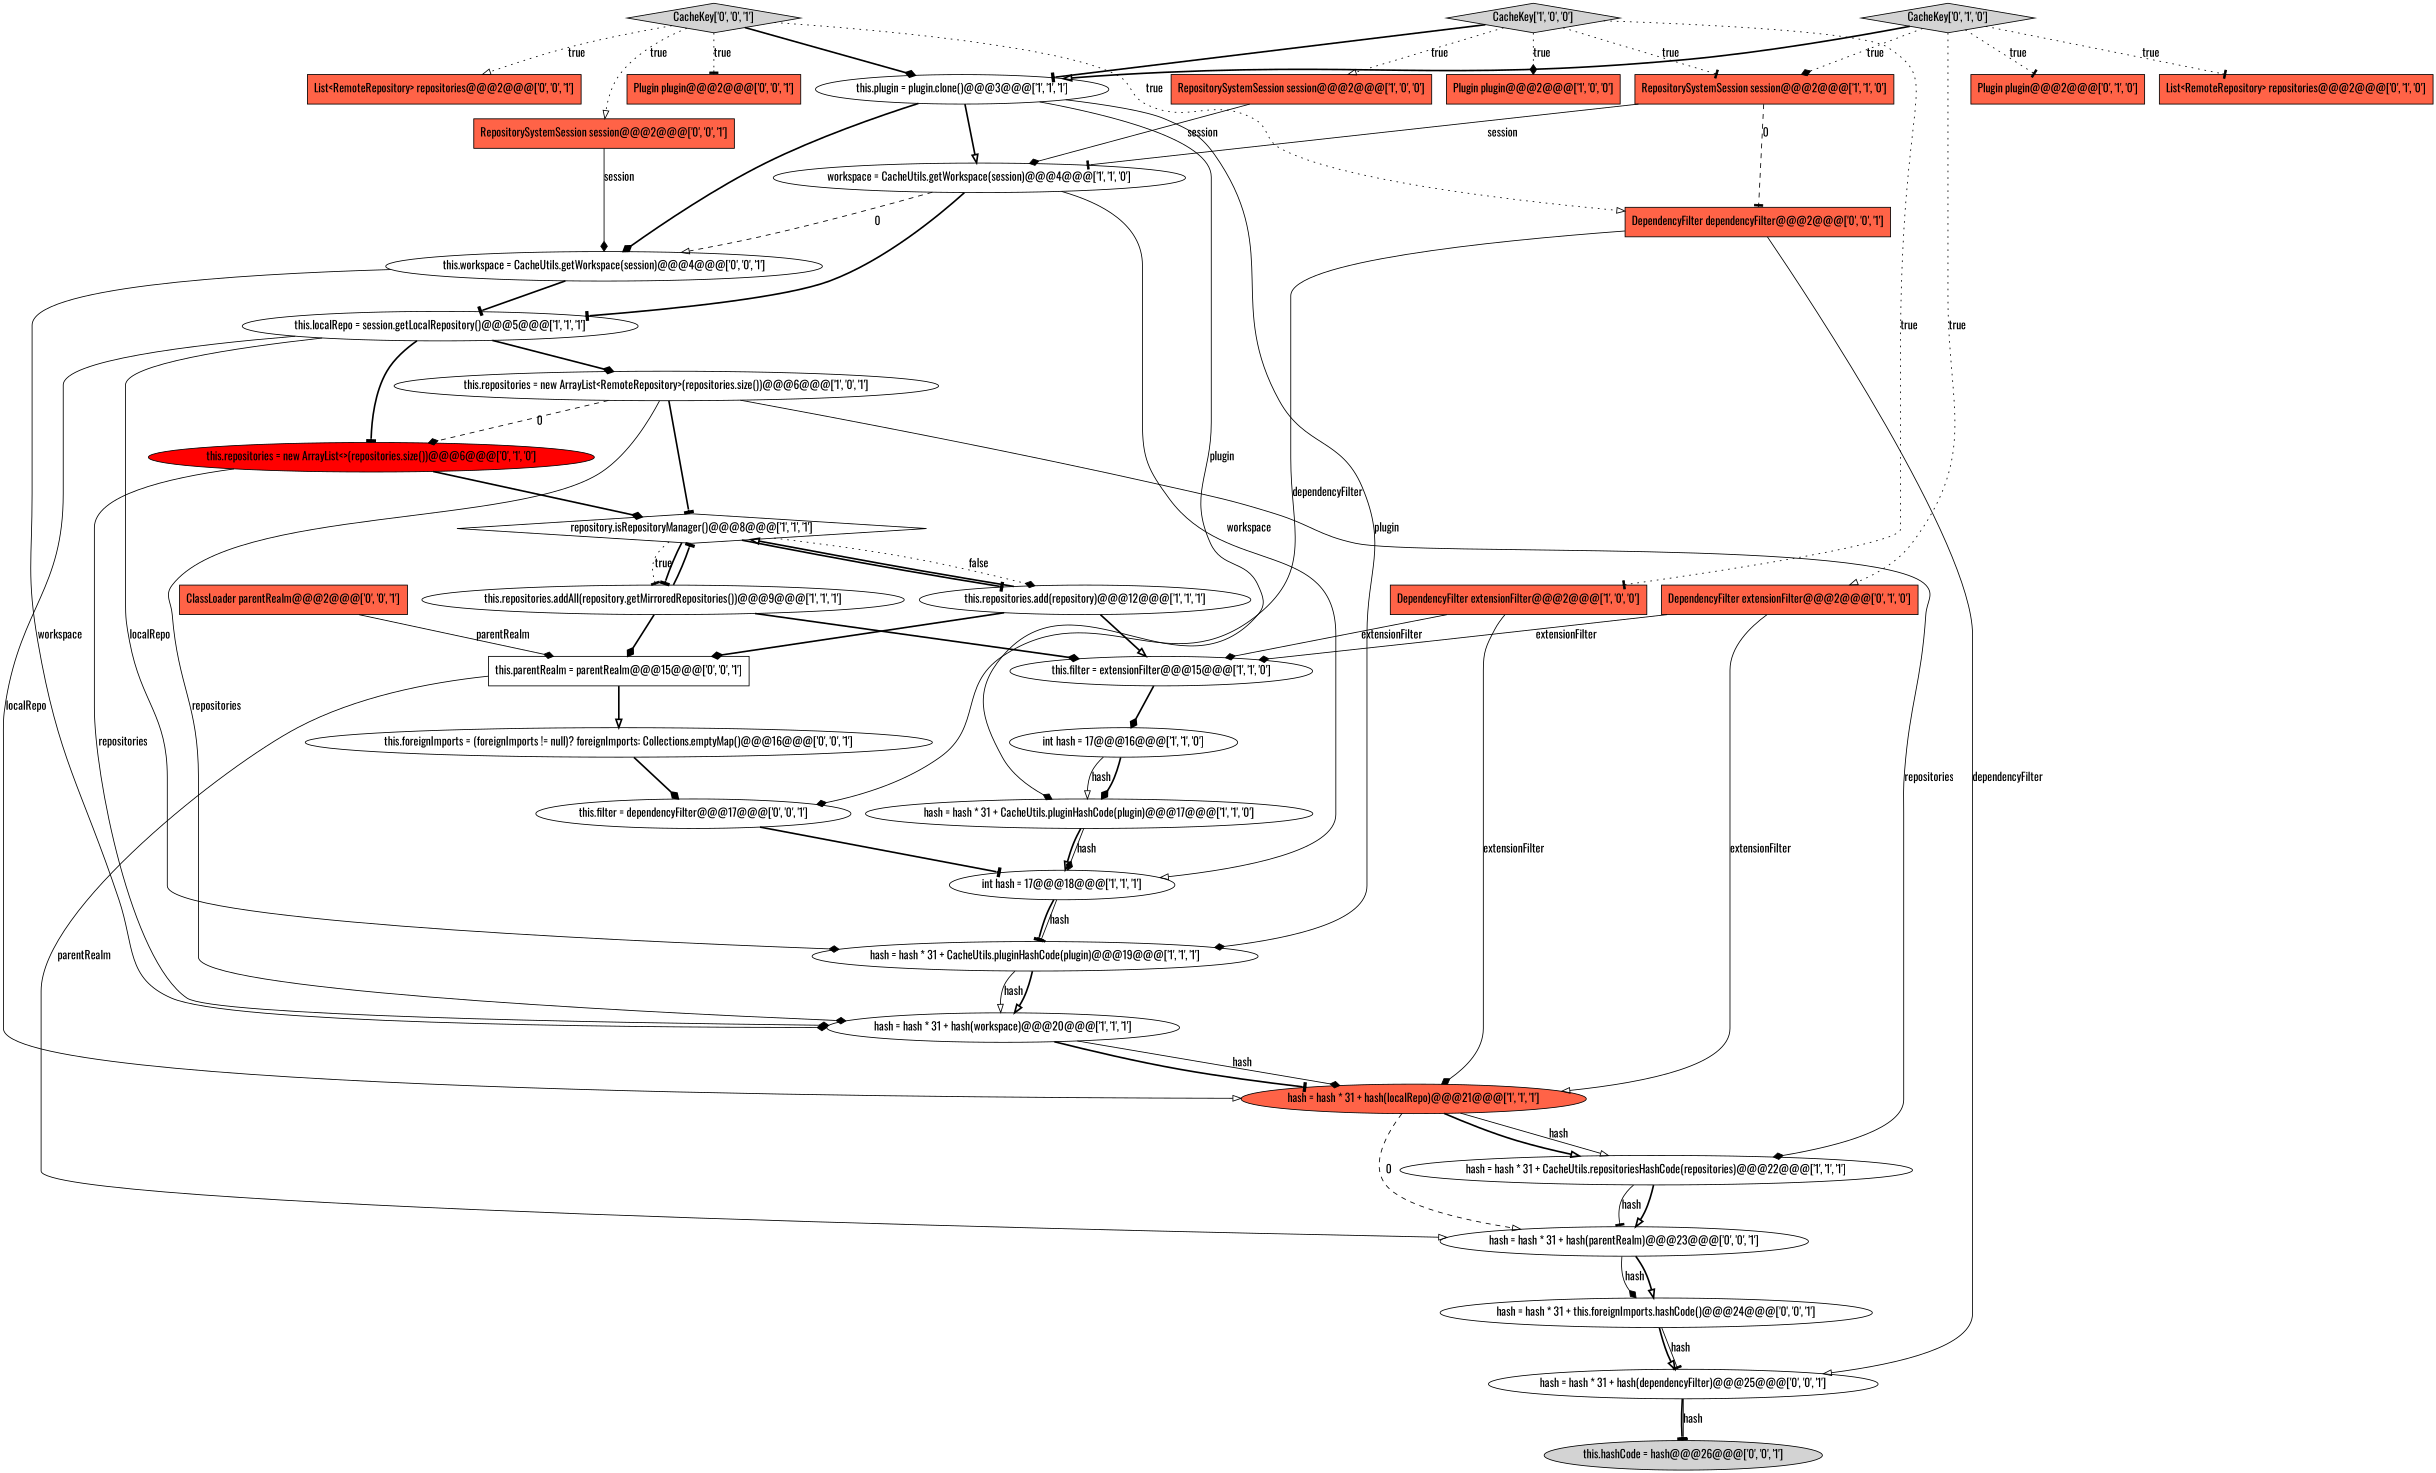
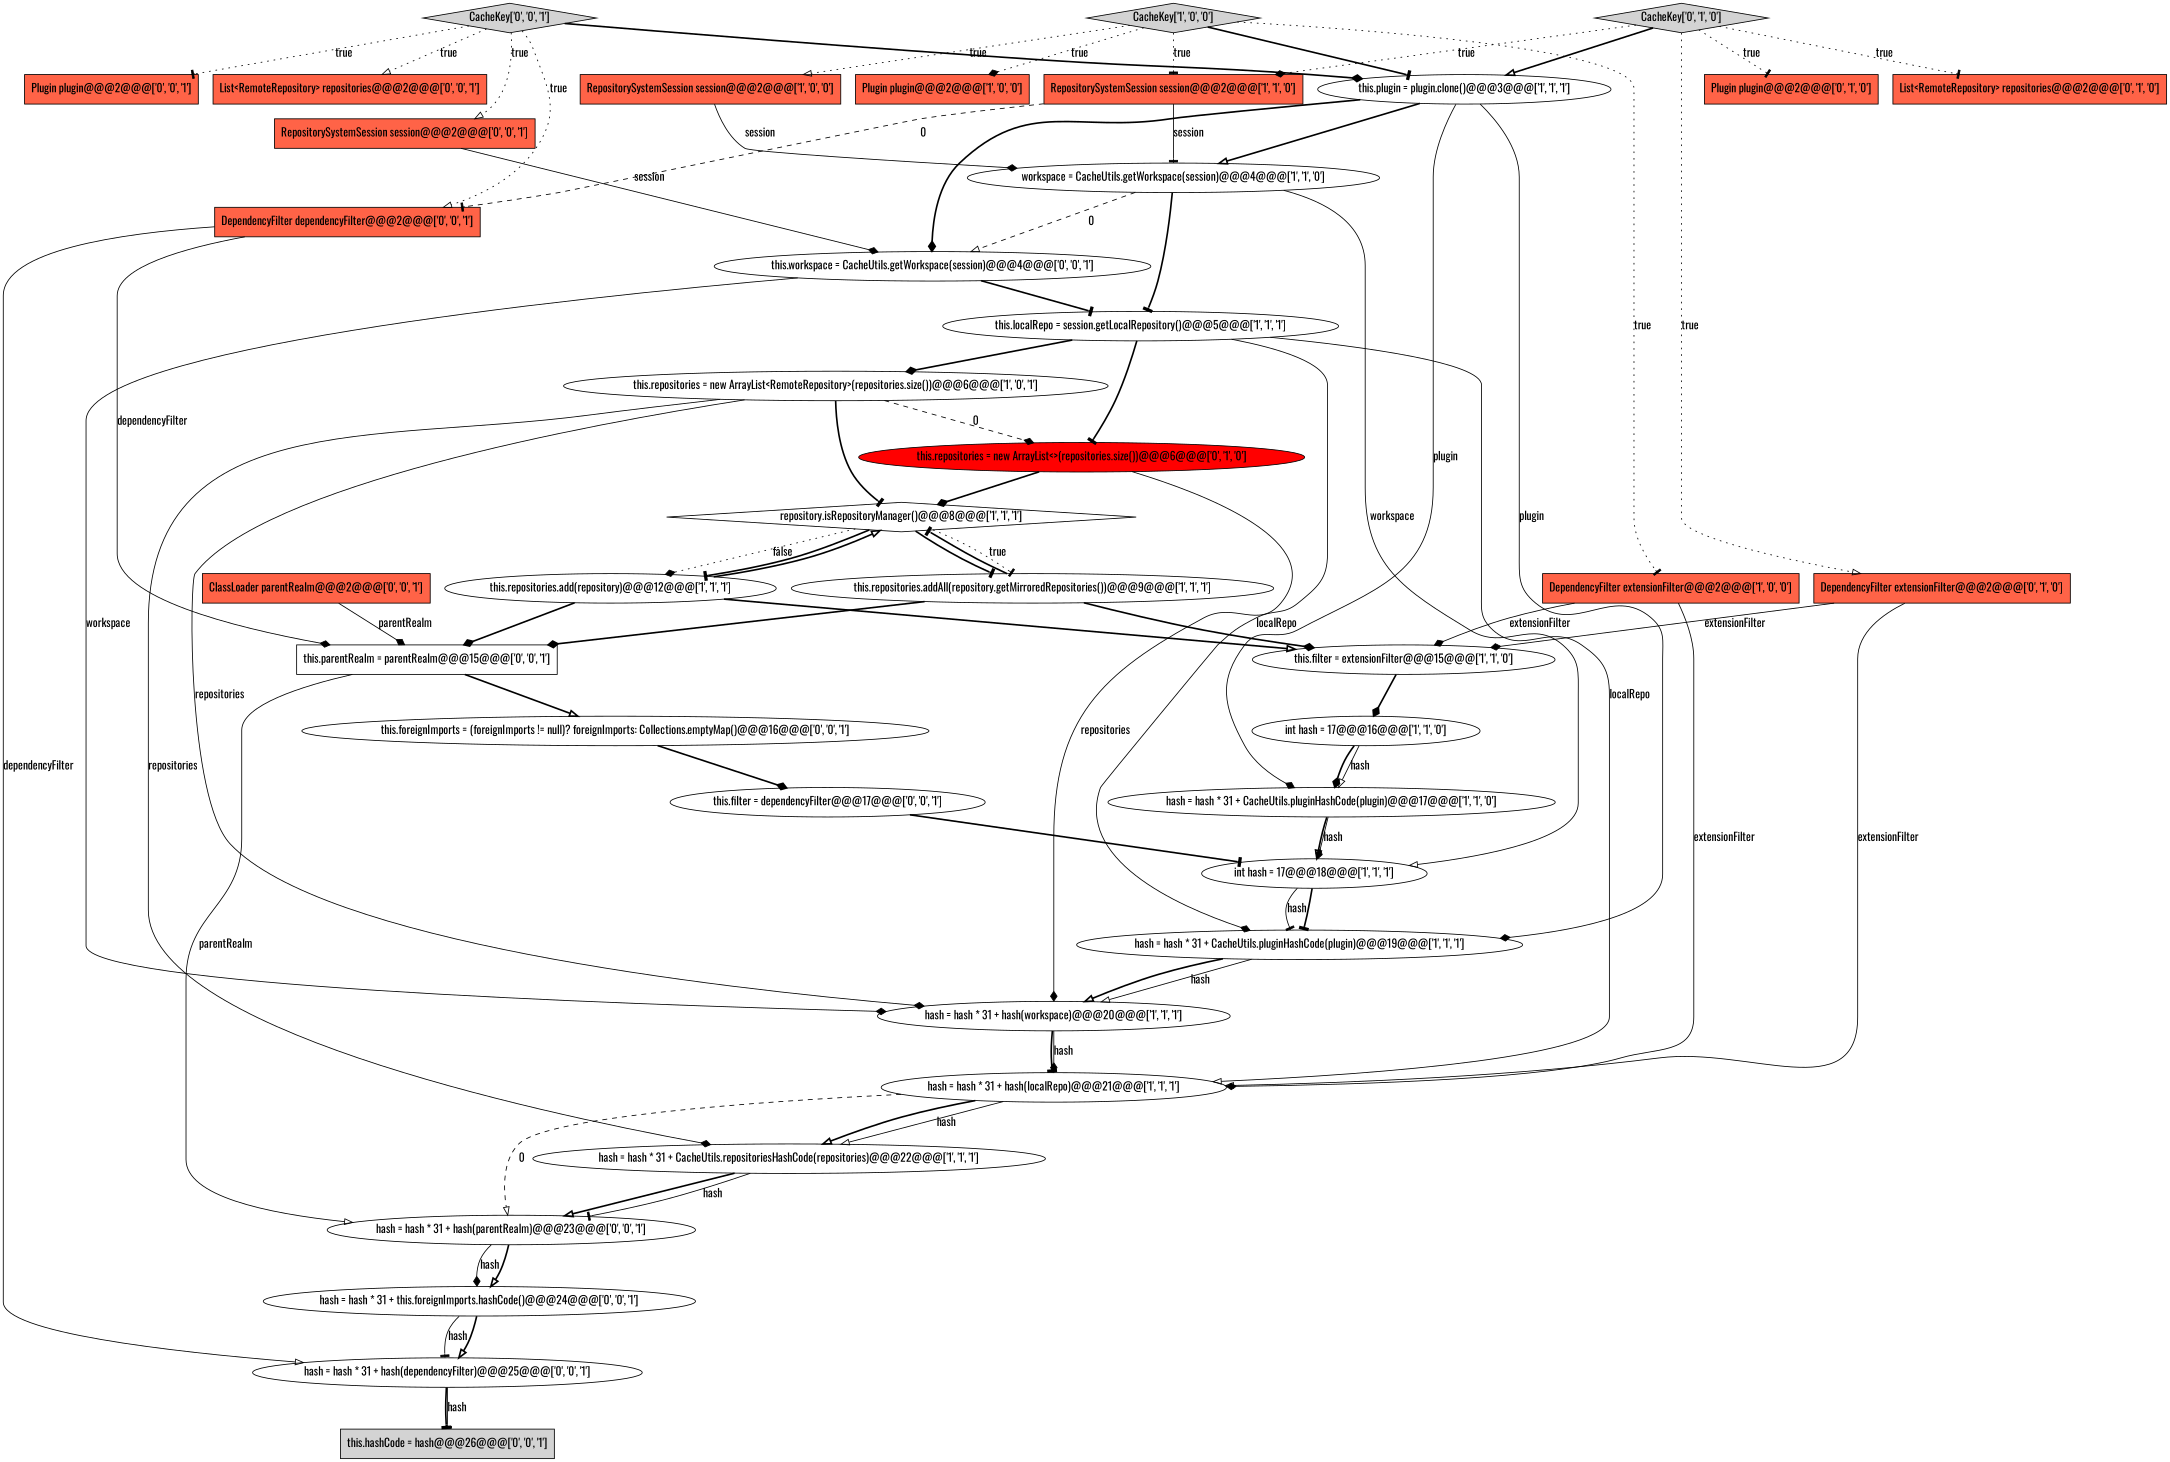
edge "DependencyFilter dependencyFilter@@@2@@@['0', '0', '1']" -> "this.filter = dependencyFilter@@@17@@@['0', '0', '1']": now "DependencyFilter dependencyFilter@@@2@@@['0', '0', '1']" -> "this.parentRealm = parentRealm@@@15@@@['0', '0', '1']"
node "hash = hash * 31 + hash(localRepo)@@@21@@@['1', '1', '1']": fillcolor tomato -> white
node "this.hashCode = hash@@@26@@@['0', '0', '1']": shape ellipse -> box
